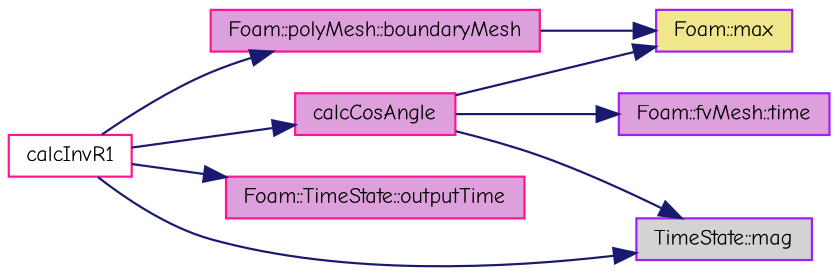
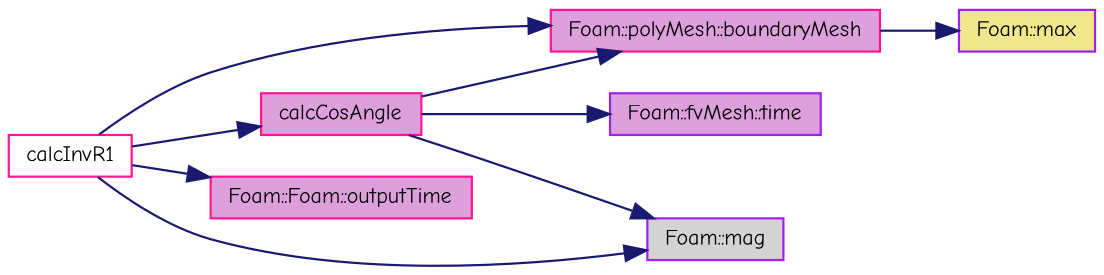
edge "calcCosAngle" -> "Foam::max": now "calcCosAngle" -> "Foam::polyMesh::boundaryMesh"
node "Foam::TimeState::outputTime": label "Foam::TimeState::outputTime" -> "Foam::Foam::outputTime"
node "TimeState::mag": label "TimeState::mag" -> "Foam::mag"
